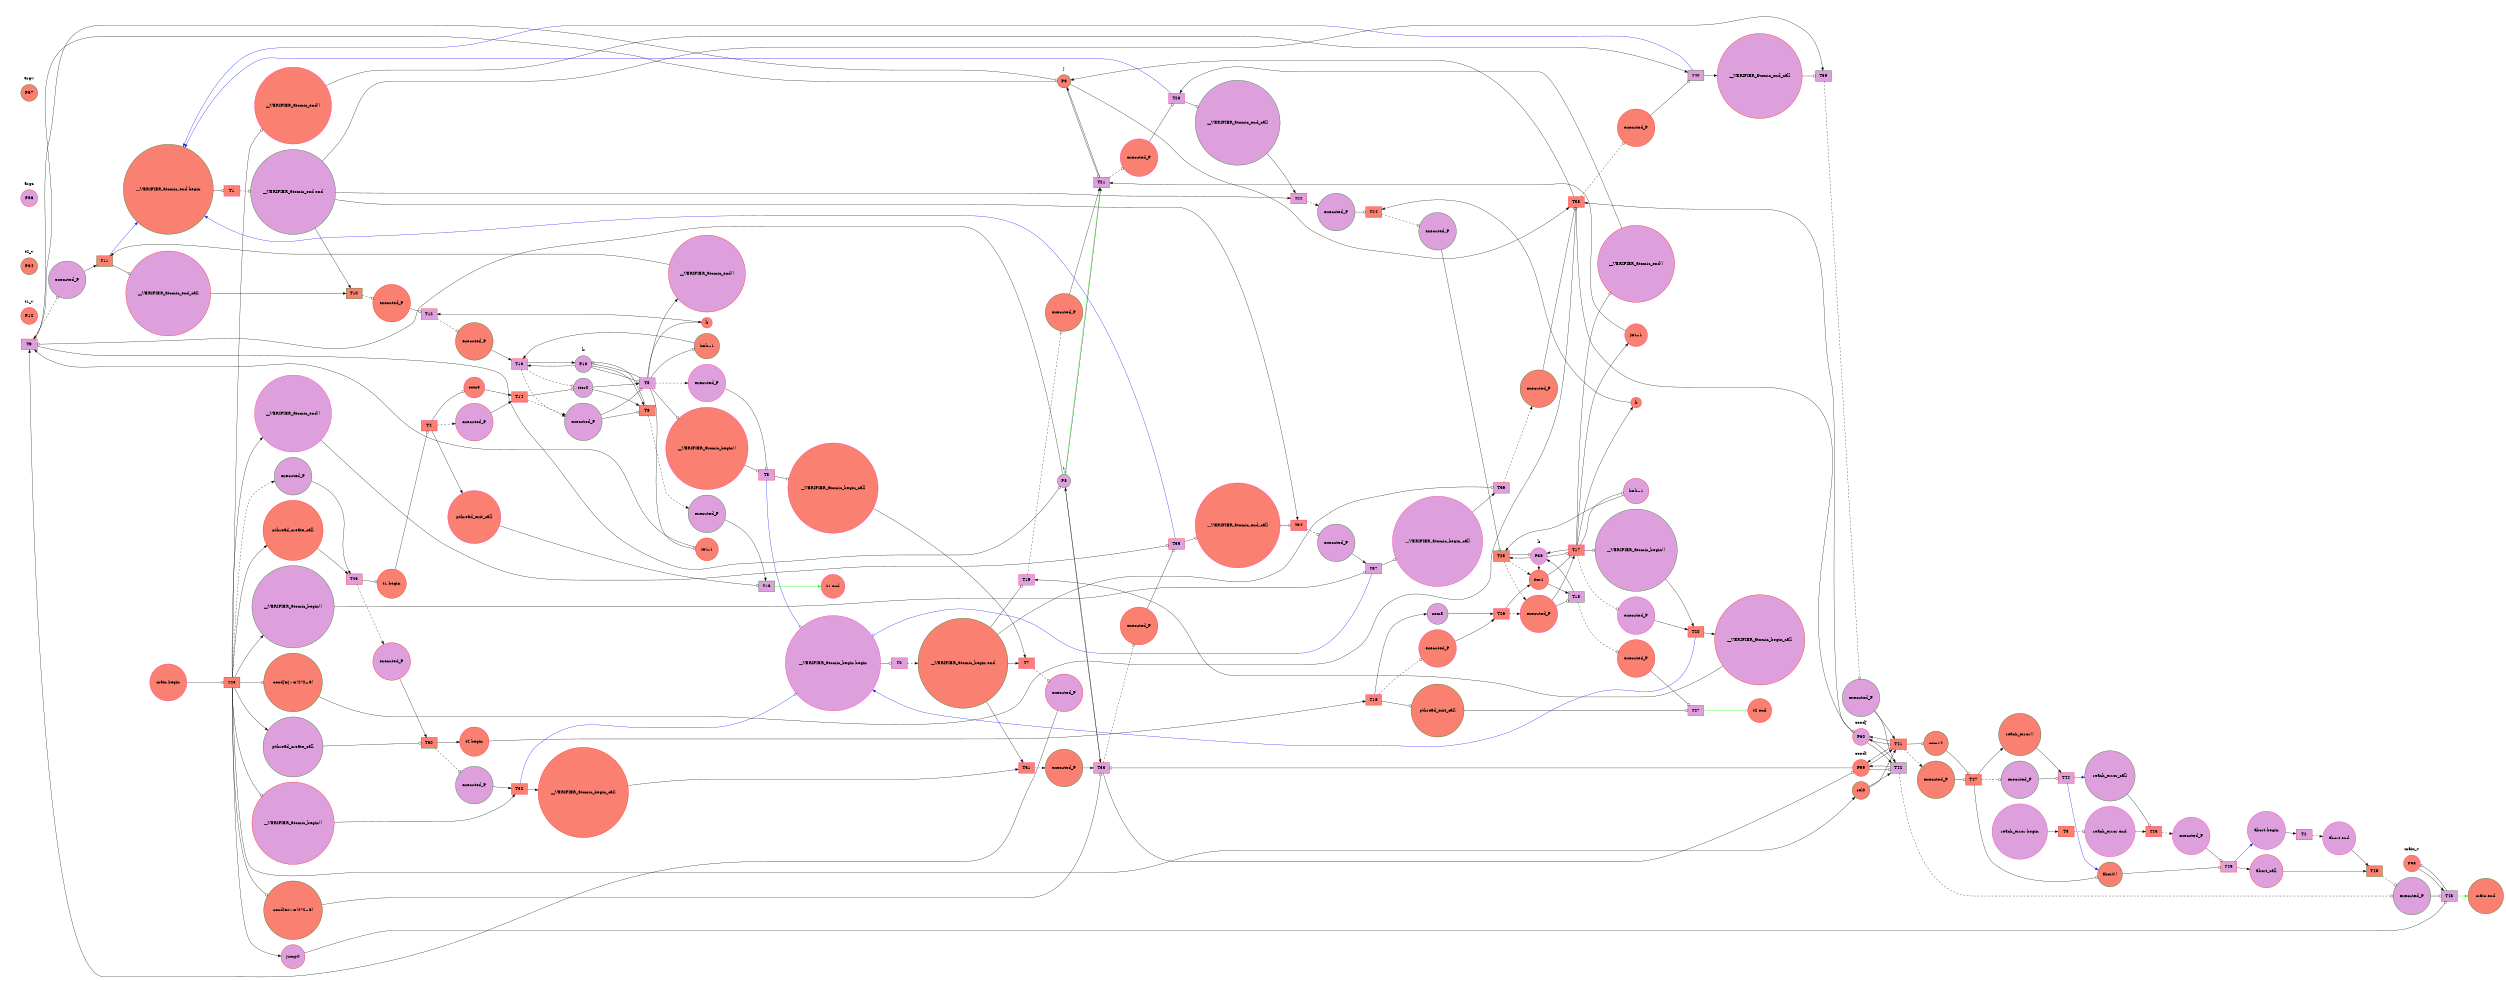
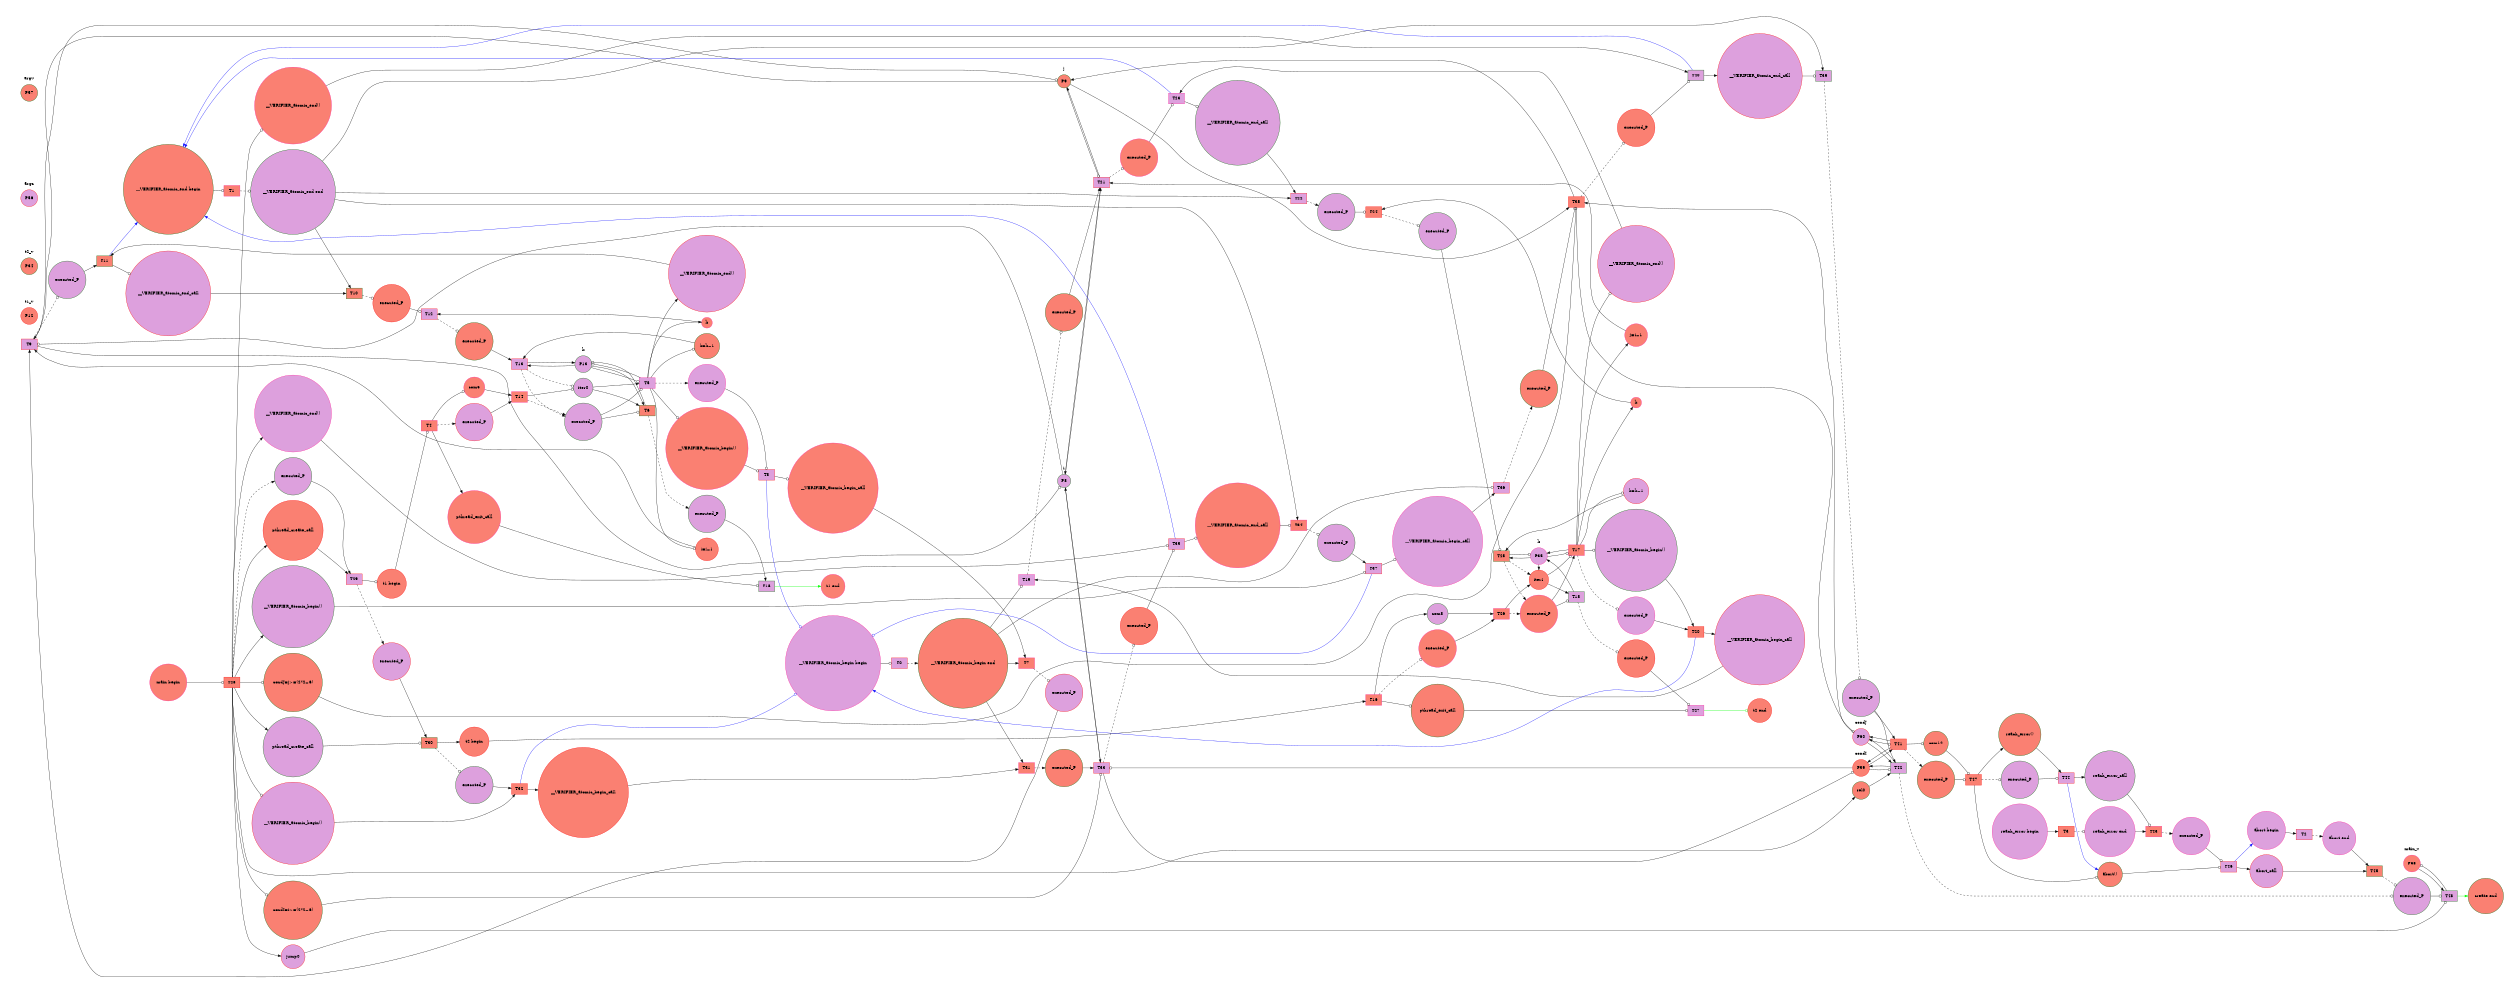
edge "T21" -> "P8": color green -> black
edge "sel0" -> "T41": removed
edge "T44" -> "reach_error_call": color blue -> black
node "main end": label "main end" -> "create end"
